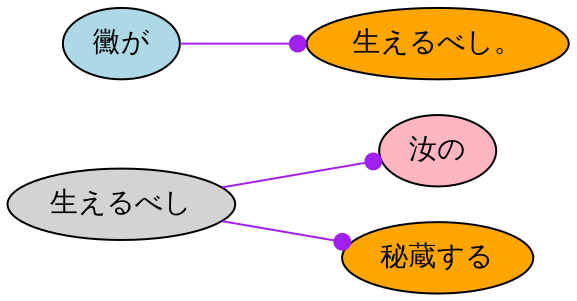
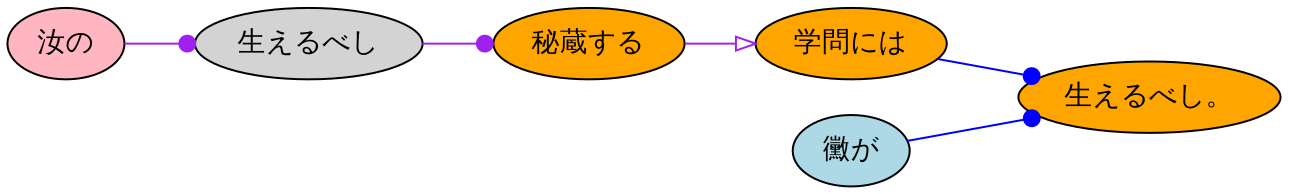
edge "黴が" -> "生えるべし。": color purple -> blue
node "学問には": added
edge "生えるべし" -> "汝の": reversed
